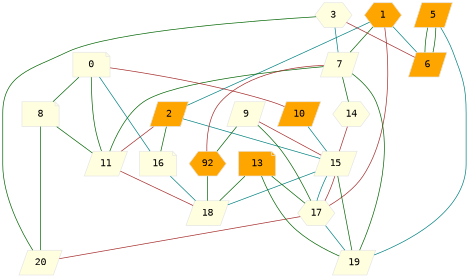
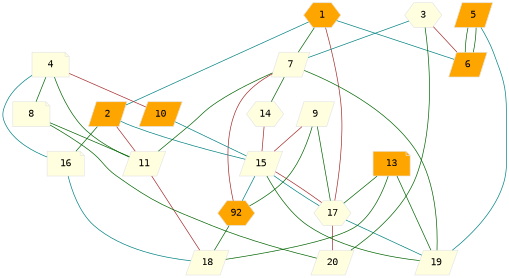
node "0": label "0" -> "4"
edge "15" -- "18": now "15" -- "92"
